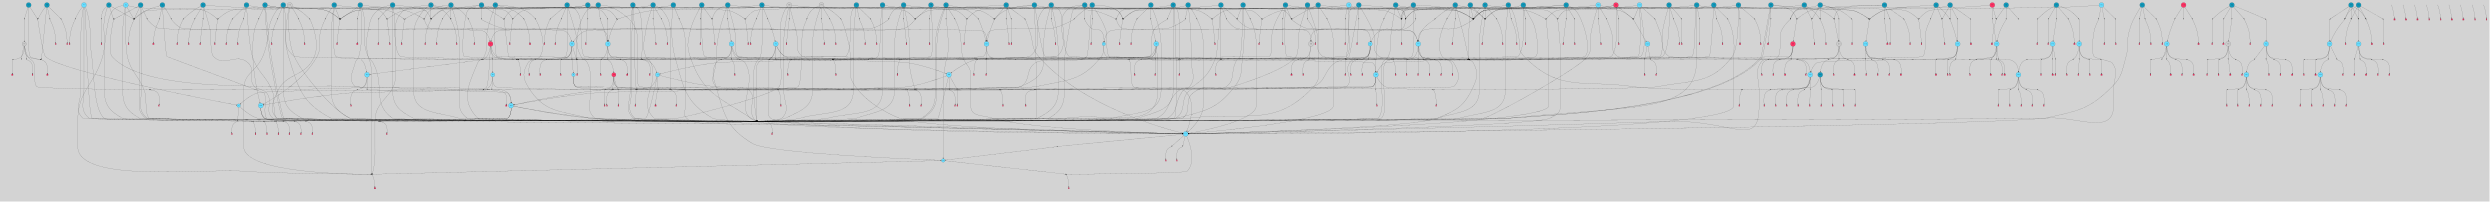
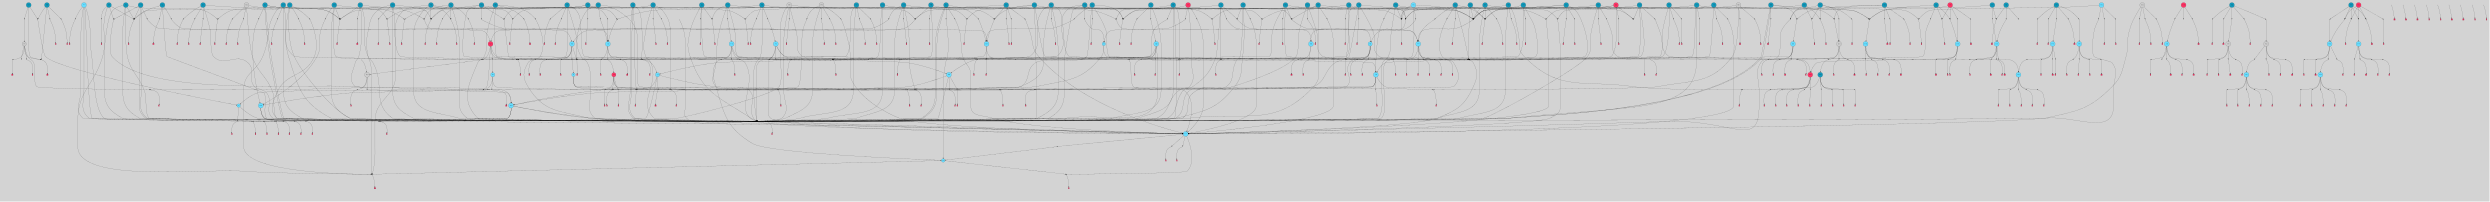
node "T561": fillcolor #66ddff -> #1199bb
node "T672": fillcolor #1199bb -> #cccccc
node "T722": fillcolor #cccccc -> #1199bb
node "T719": removed
node "T734": fillcolor #1199bb -> #ff3366
node "T665": fillcolor #66ddff -> #1199bb
node "T721": fillcolor #1199bb -> #66ddff
node "T802": fillcolor #66ddff -> #1199bb
node "T811": fillcolor #66ddff -> #1199bb
node "T801": fillcolor #1199bb -> #cccccc
node "T728": fillcolor #1199bb -> #ff3366
node "T787": fillcolor #ff3366 -> #1199bb
node "T656": fillcolor #1199bb -> #cccccc
node "T804": fillcolor #1199bb -> #ff3366
node "T505": fillcolor #cccccc -> #66ddff
node "T410": removed
node "T652": fillcolor #ff3366 -> #66ddff
node "T726": fillcolor #66ddff -> #cccccc
node "T434": fillcolor #66ddff -> #cccccc
node "T731": fillcolor #66ddff -> #ff3366
